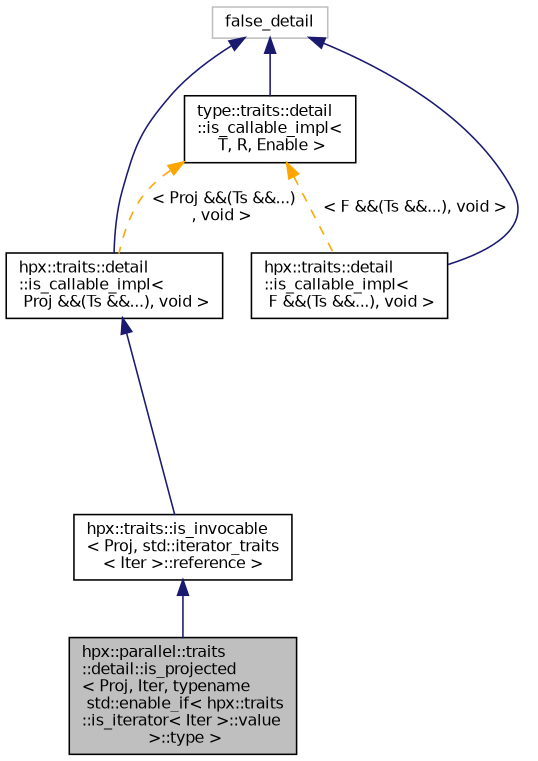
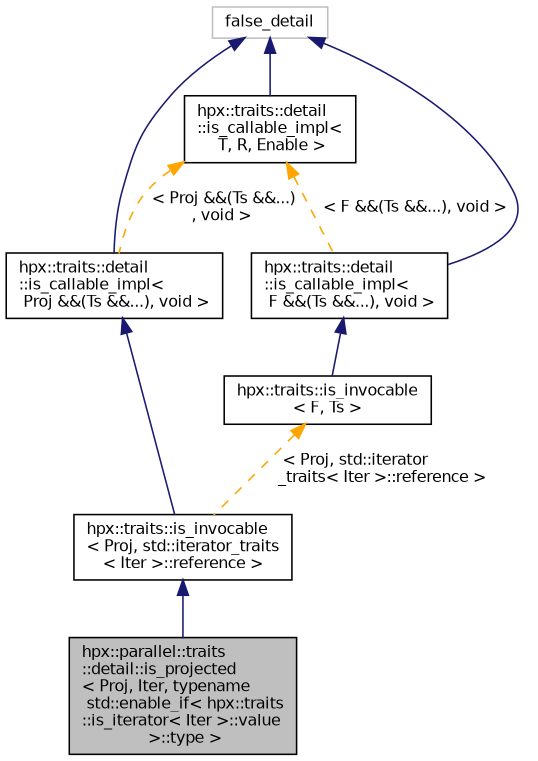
node "type::traits::detail ::is_callable_impl< T, R, Enable >": label "type::traits::detail ::is_callable_impl< T, R, Enable >" -> "hpx::traits::detail ::is_callable_impl< T, R, Enable >"
node "hpx::traits::is_invocable < F, Ts >": added
